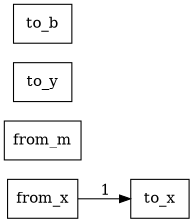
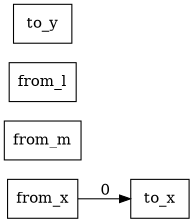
node "to_b": removed
node "from_l": added
edge "from_x" -> "to_x": label "1" -> "0"
